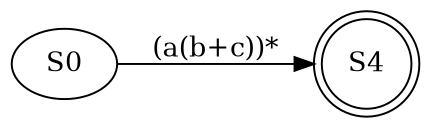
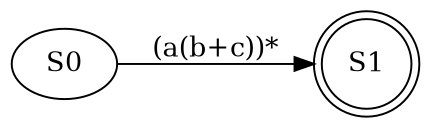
node "S4": label "S4" -> "S1"
